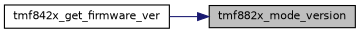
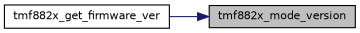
node "tmf842x_get_firmware_ver": label "tmf842x_get_firmware_ver" -> "tmf882x_get_firmware_ver"
